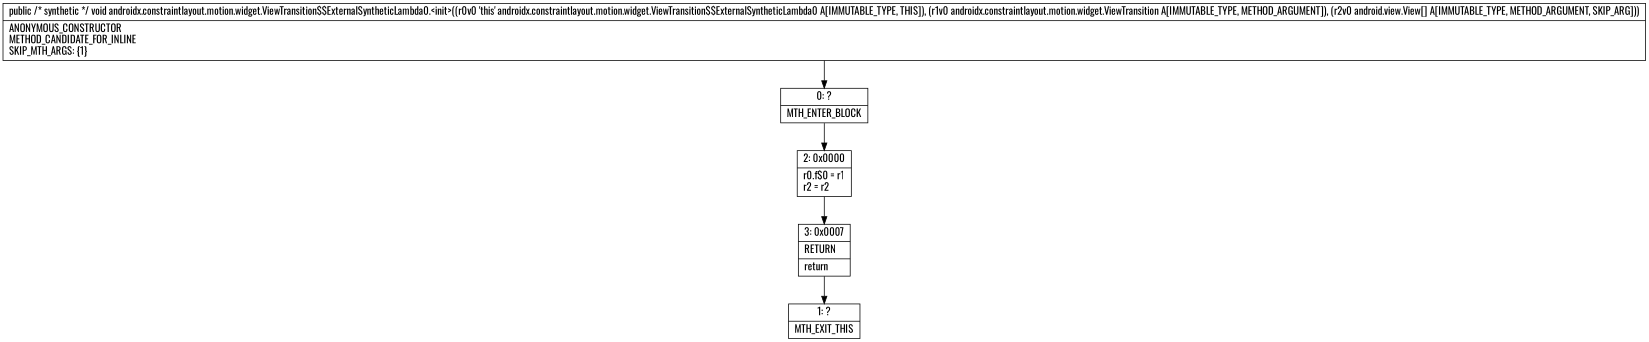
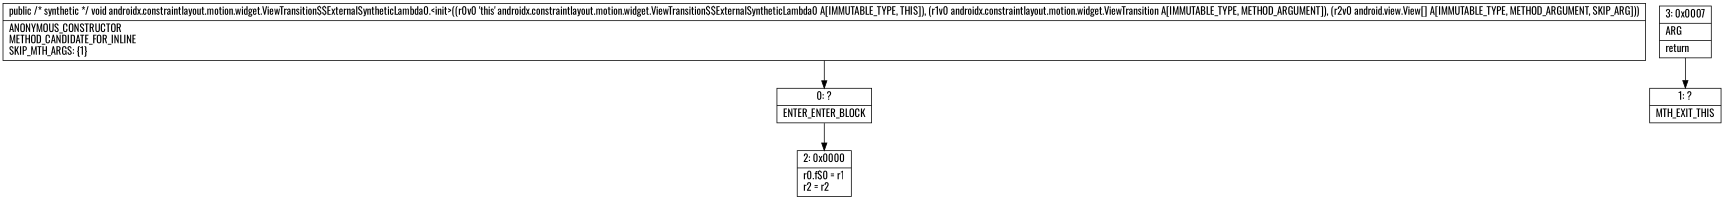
node "0: ?": text "MTH_ENTER_BLOCK" -> "ENTER_ENTER_BLOCK"
edge "2: 0x0000" -> "3: 0x0007": removed
node "3: 0x0007": text "RETURN" -> "ARG"
